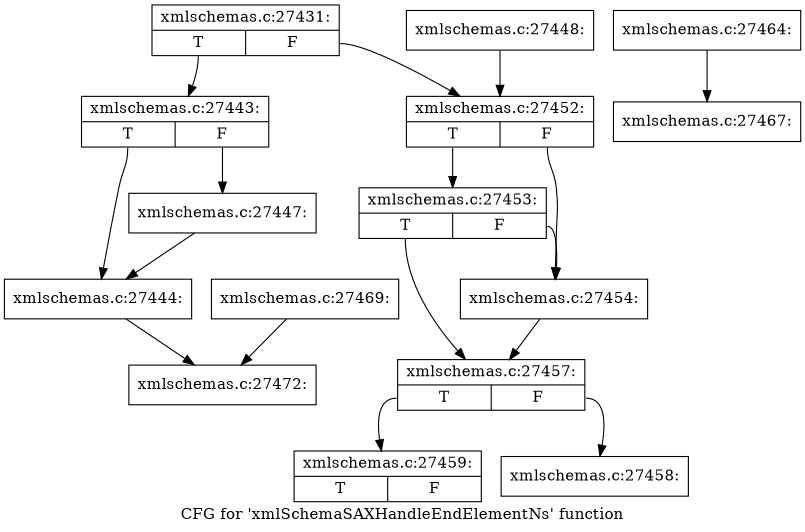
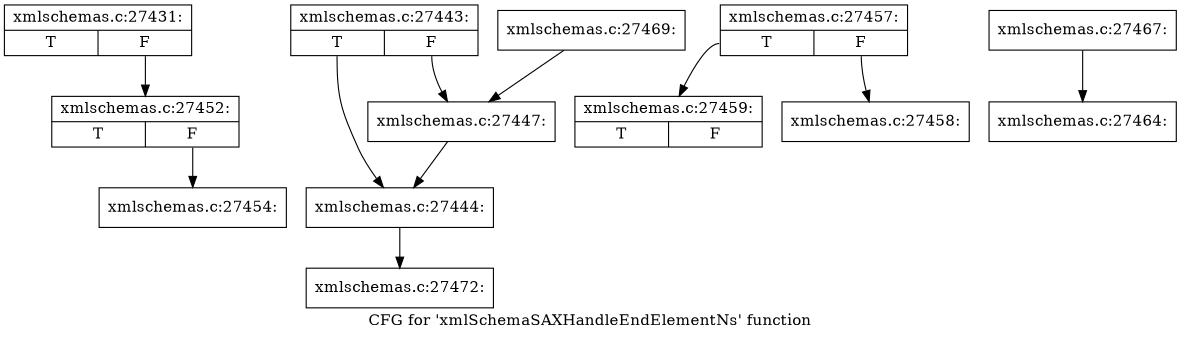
node "xmlschemas.c:27448:": removed
edge "xmlschemas.c:27464:" -> "xmlschemas.c:27467:": reversed
edge "xmlschemas.c:27431:" -> "xmlschemas.c:27443:": removed
node "xmlschemas.c:27453:": removed
edge "xmlschemas.c:27454:" -> "xmlschemas.c:27457:": removed
edge "xmlschemas.c:27469:" -> "xmlschemas.c:27472:": now "xmlschemas.c:27469:" -> "xmlschemas.c:27447:"
